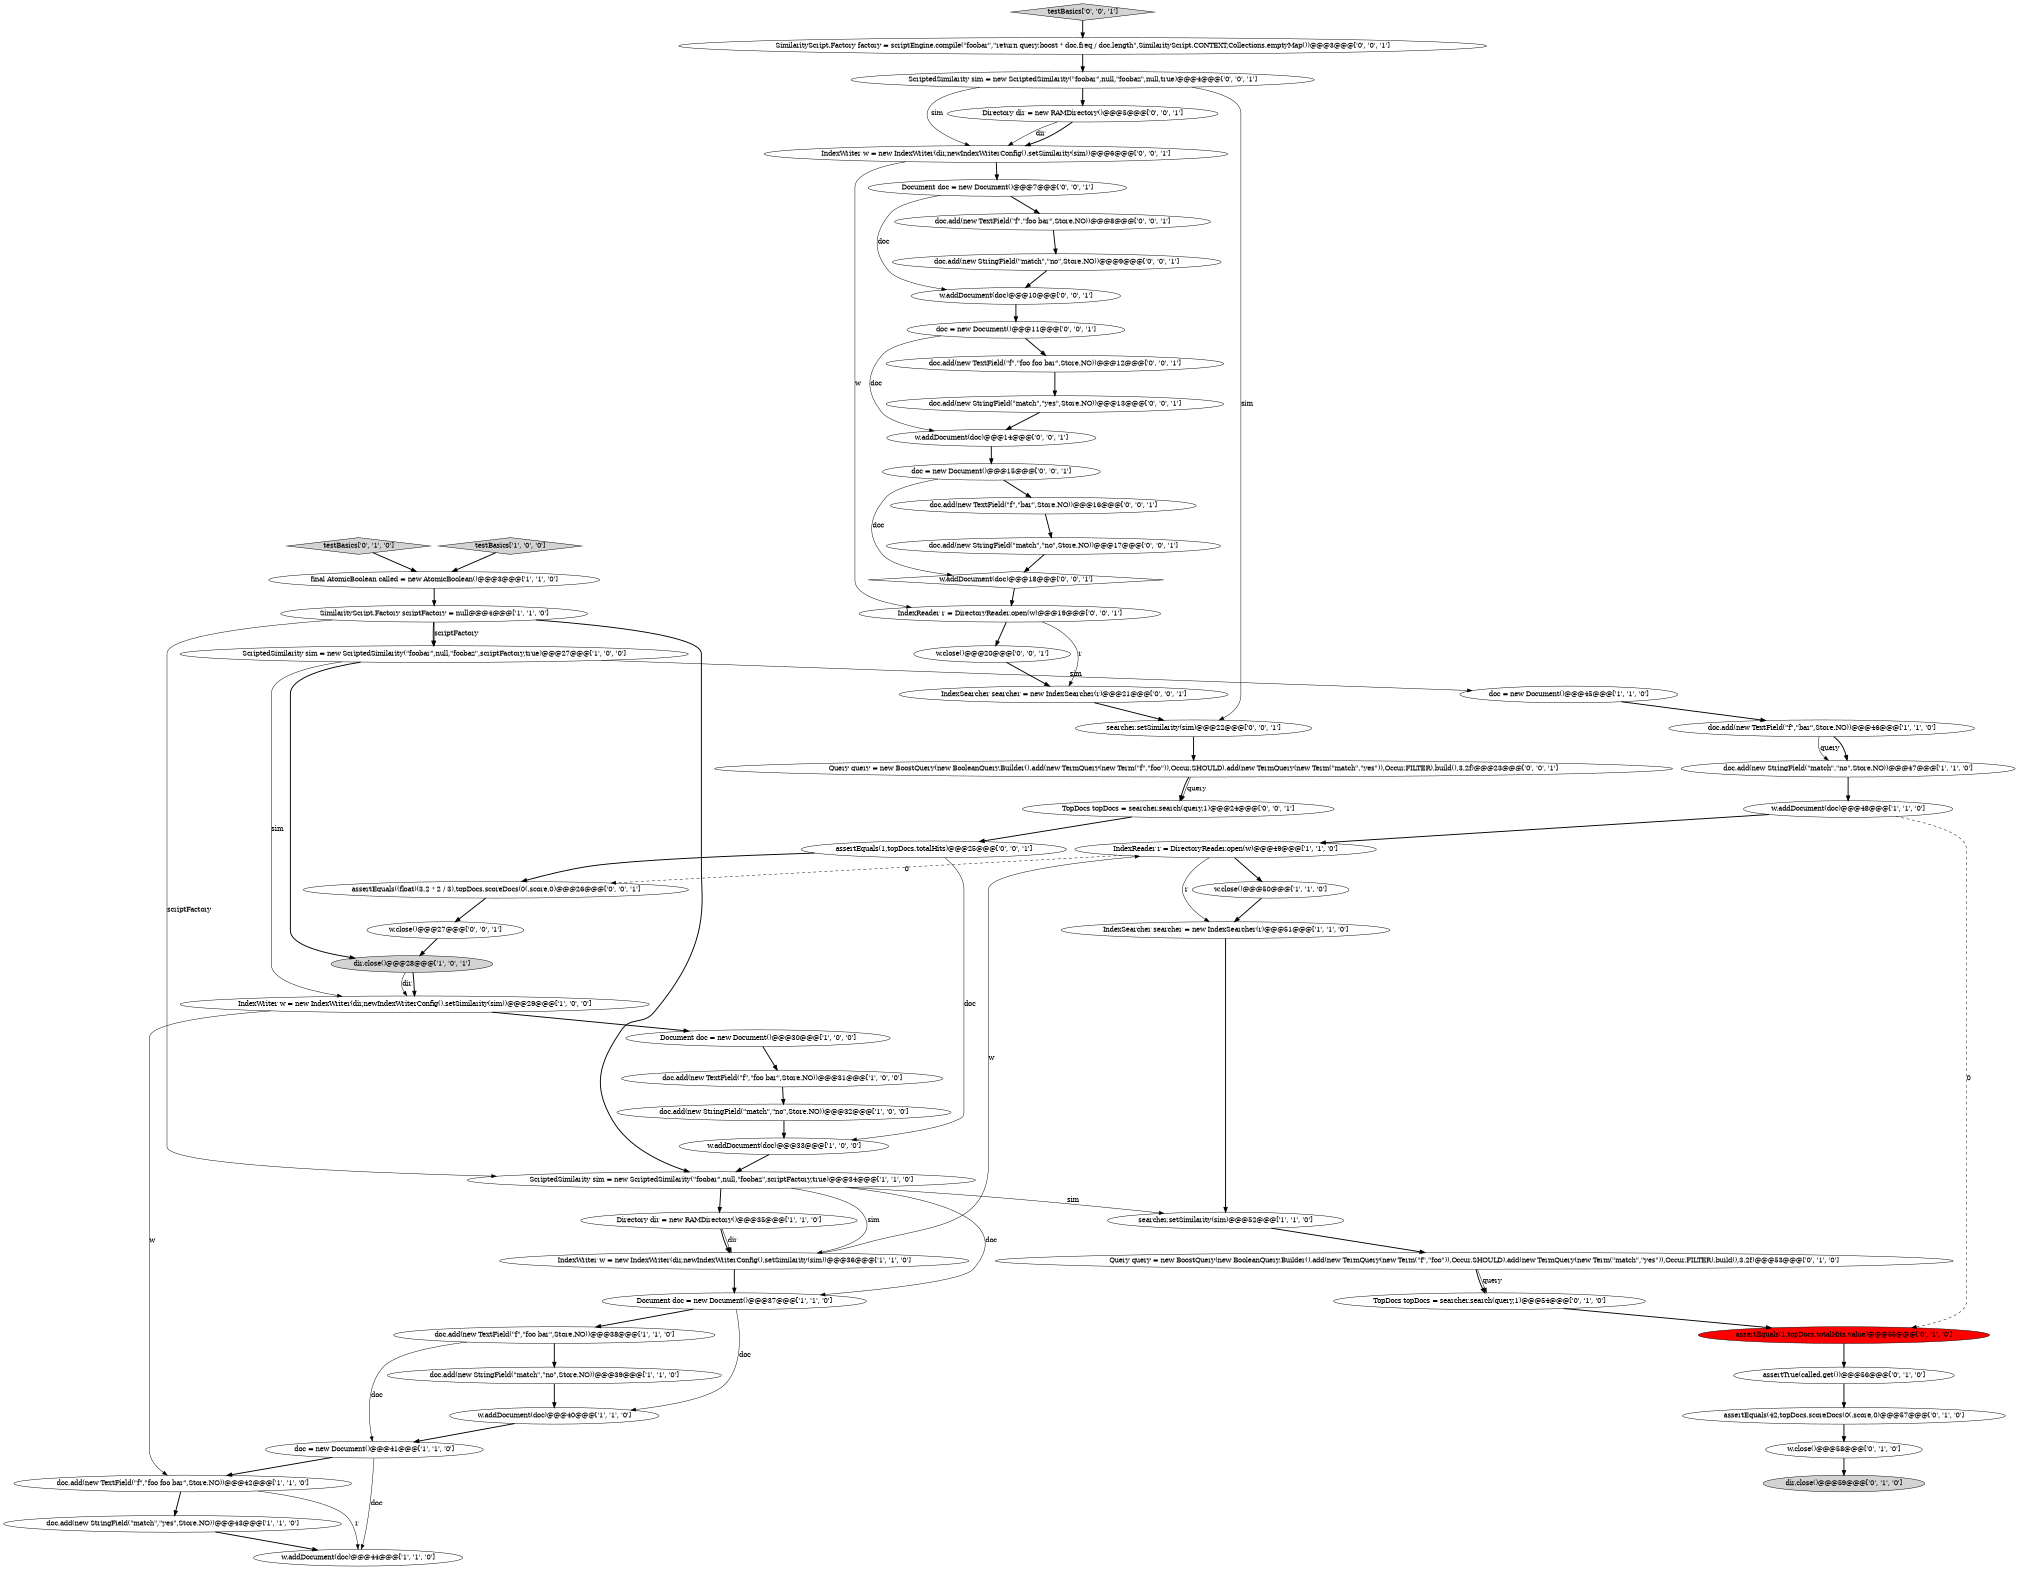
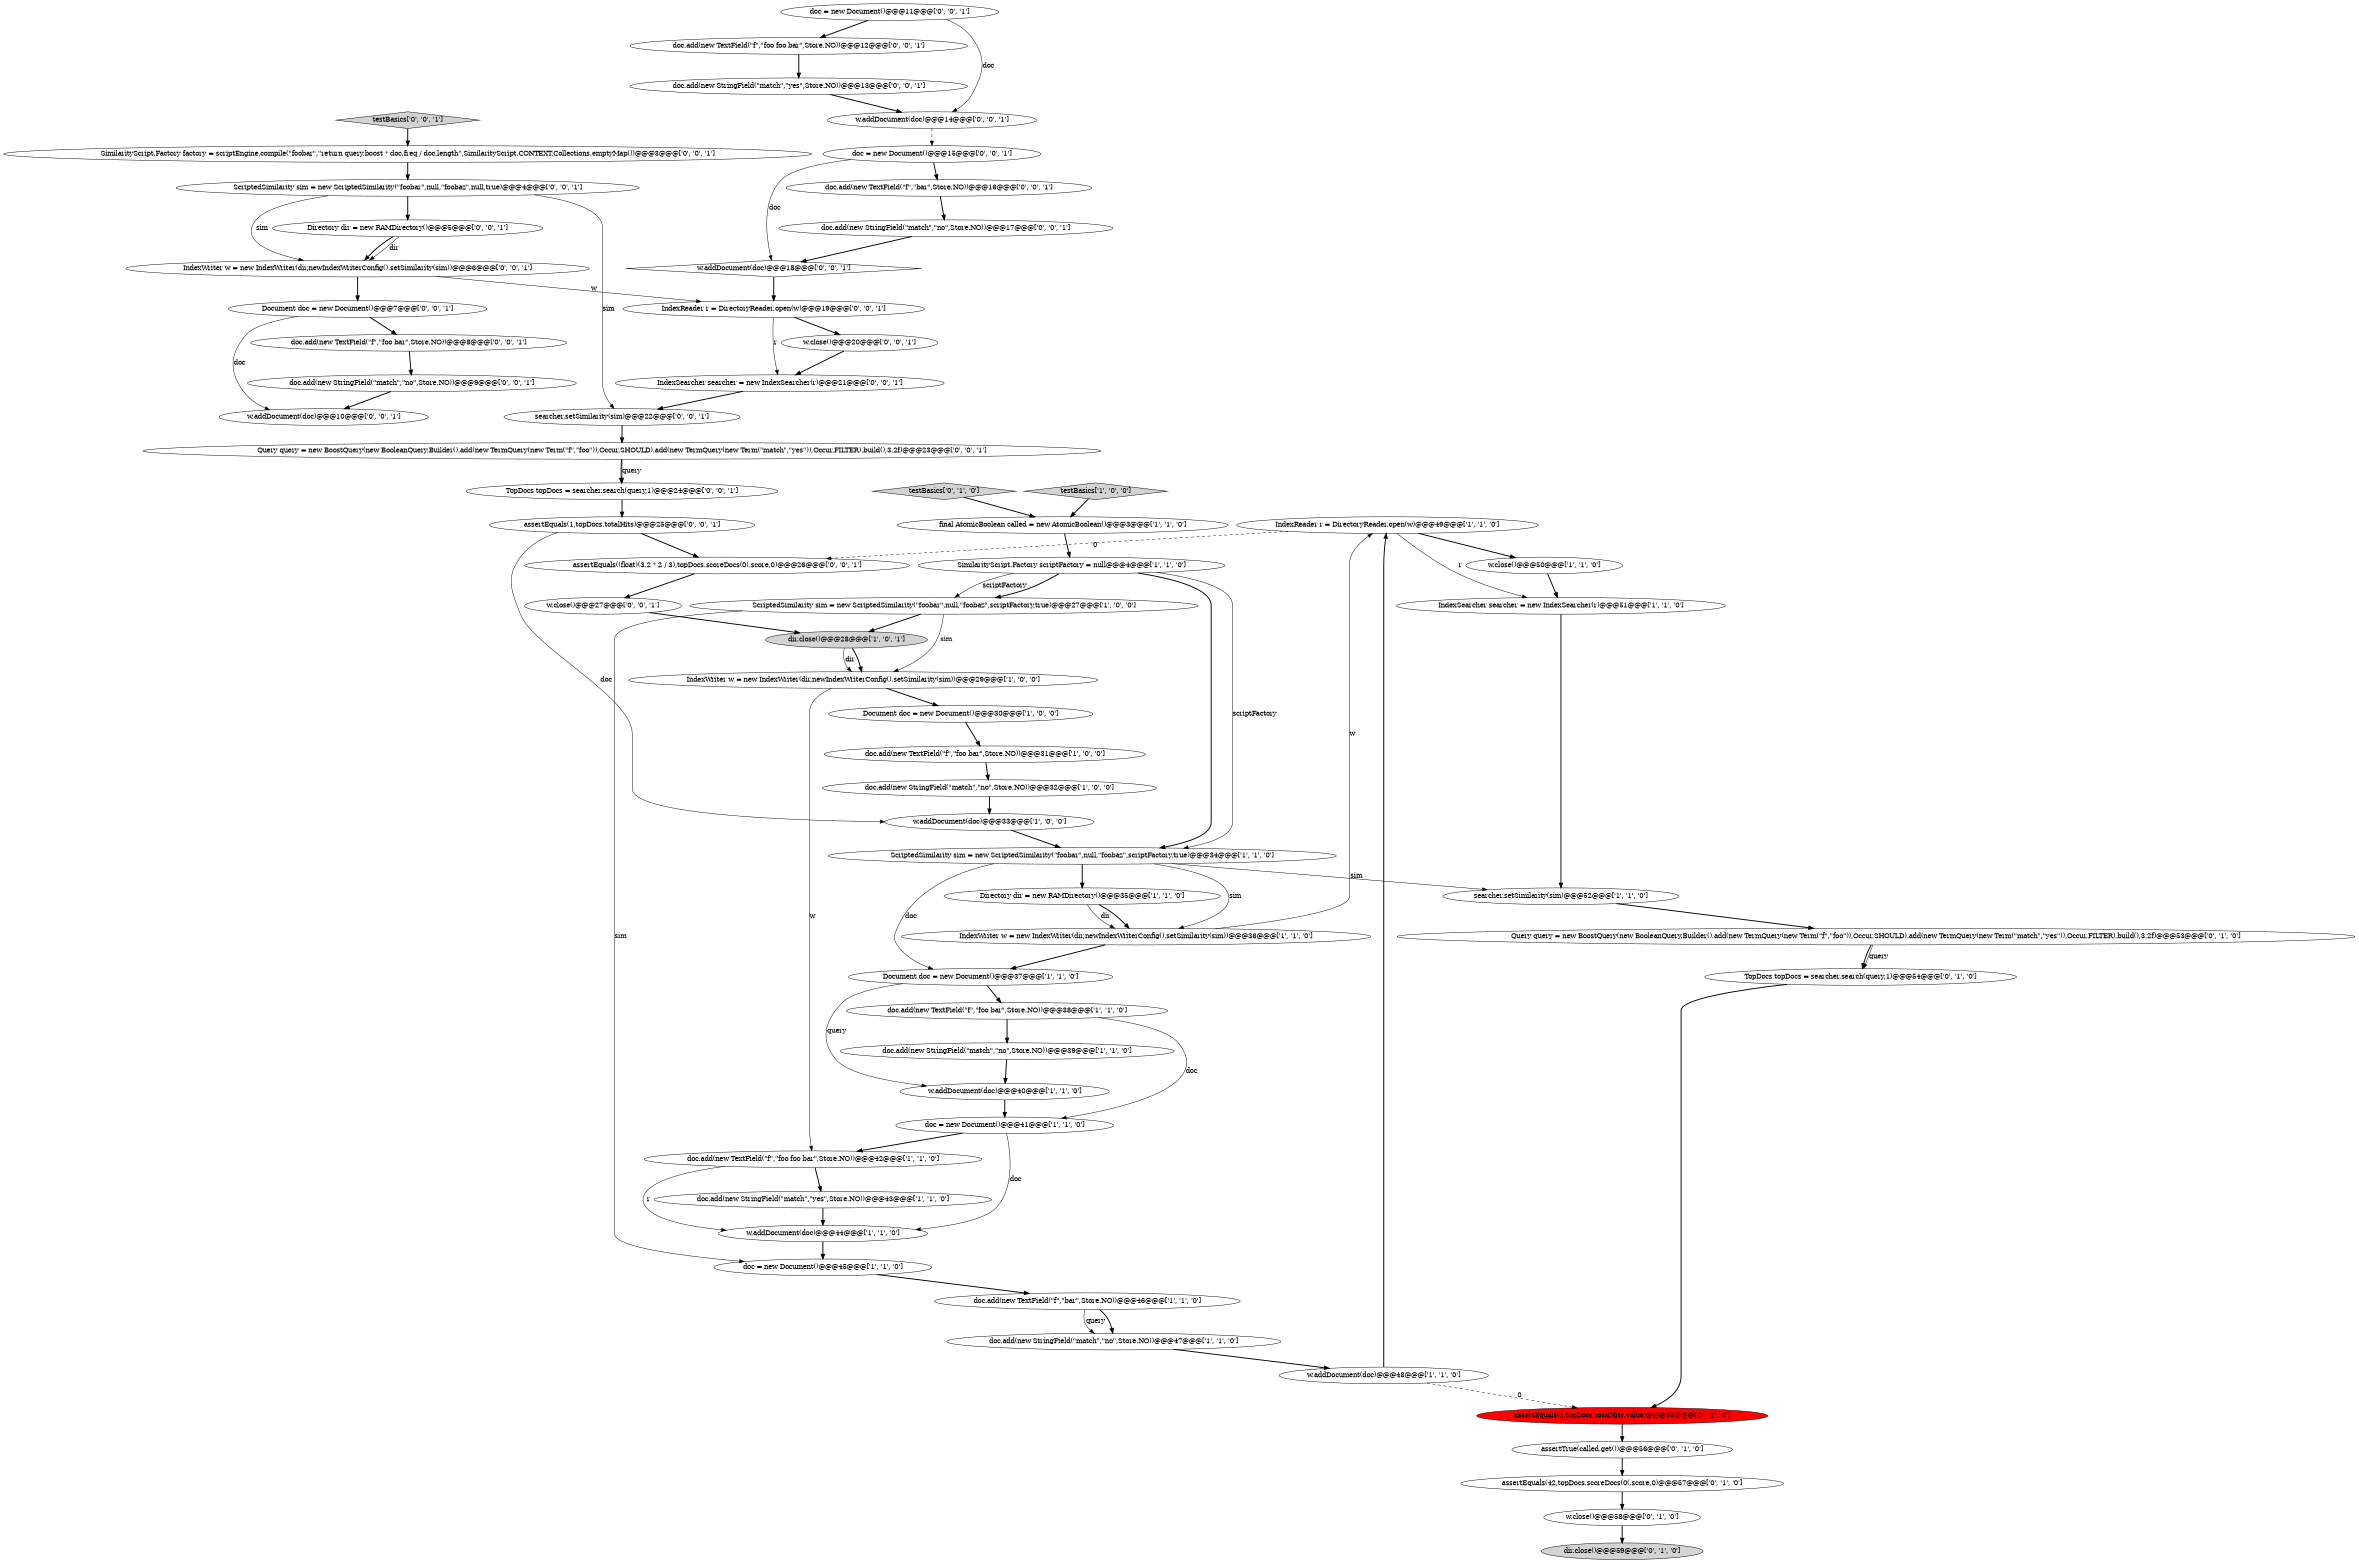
edge "w.addDocument(doc)@@@10@@@['0', '0', '1']" -> "doc = new Document()@@@11@@@['0', '0', '1']": removed
edge "w.addDocument(doc)@@@14@@@['0', '0', '1']" -> "doc = new Document()@@@15@@@['0', '0', '1']": style bold -> dashed
edge "w.addDocument(doc)@@@44@@@['1', '1', '0']" -> "doc = new Document()@@@45@@@['1', '1', '0']": added
edge "Document doc = new Document()@@@37@@@['1', '1', '0']" -> "w.addDocument(doc)@@@40@@@['1', '1', '0']": label "doc" -> "query"
